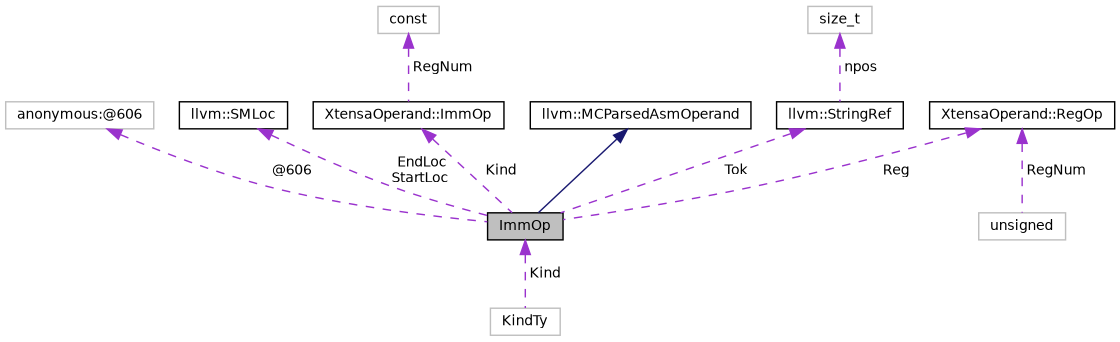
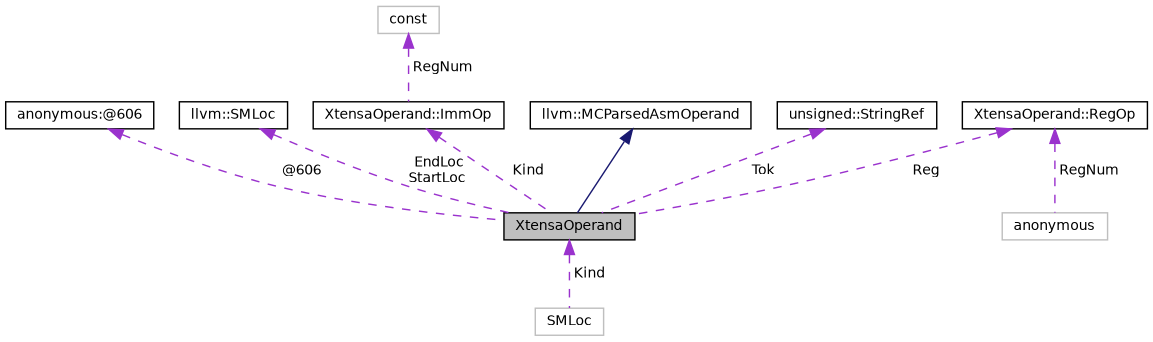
node "size_t": removed
node "anonymous:@606": color grey75 -> black
node "llvm::StringRef": label "llvm::StringRef" -> "unsigned::StringRef"
node "ImmOp": label "ImmOp" -> "XtensaOperand"
node "unsigned": label "unsigned" -> "anonymous"
node "KindTy": label "KindTy" -> "SMLoc"
